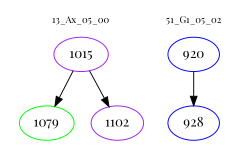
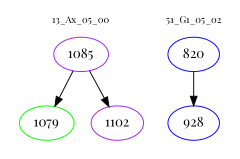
node "1015": label "1015" -> "1085"
node "920": label "920" -> "820"
